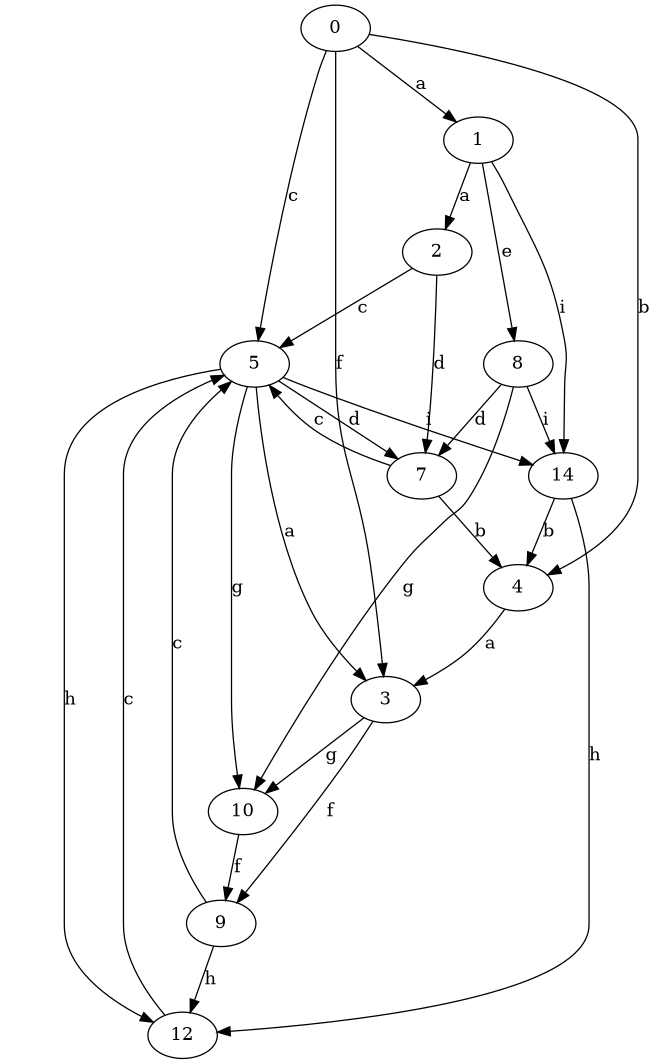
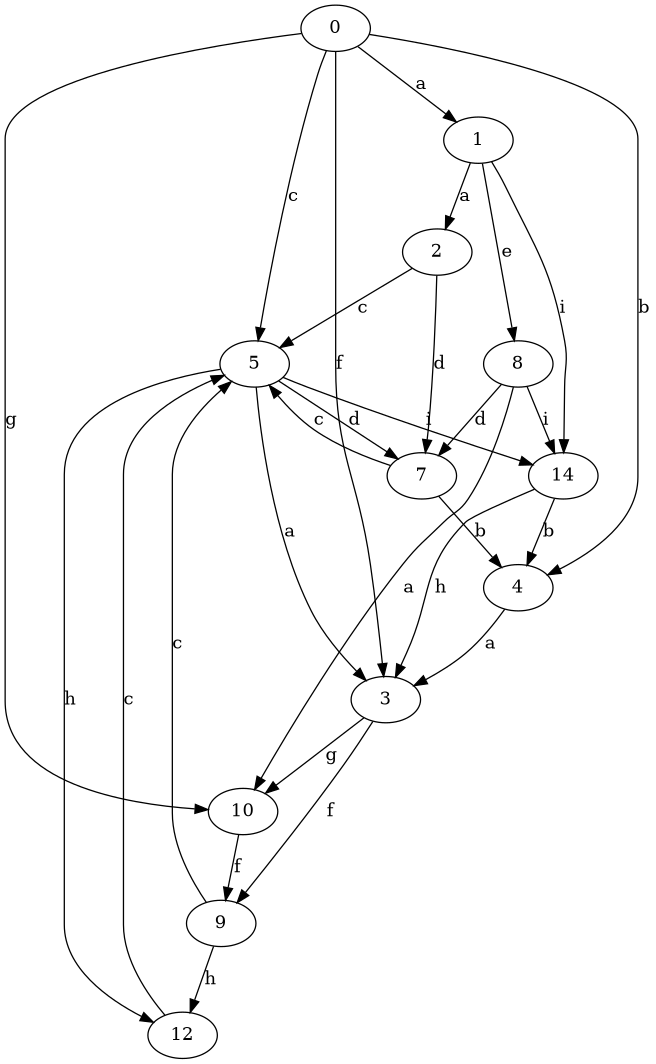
edge "5" -> "10": now "0" -> "10"
edge "8" -> "10": label "g" -> "a"
edge "14" -> "12": now "14" -> "3"
